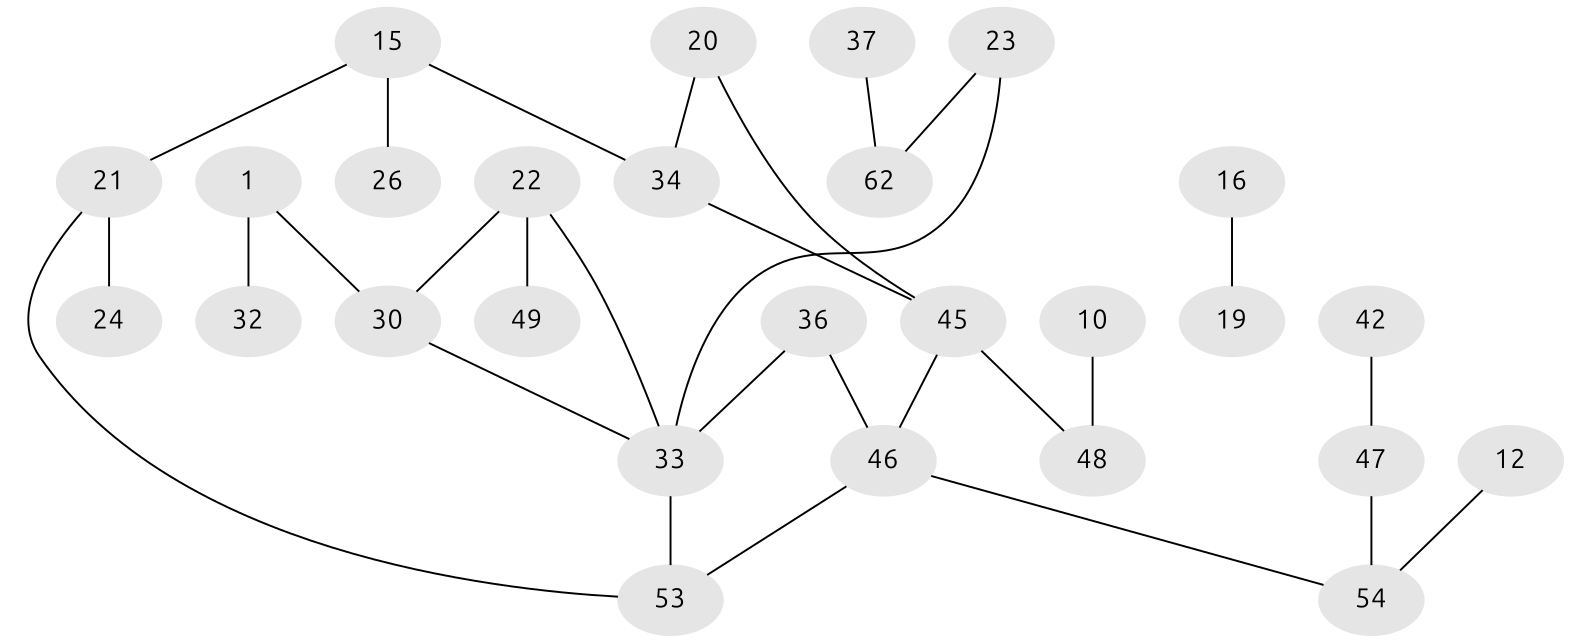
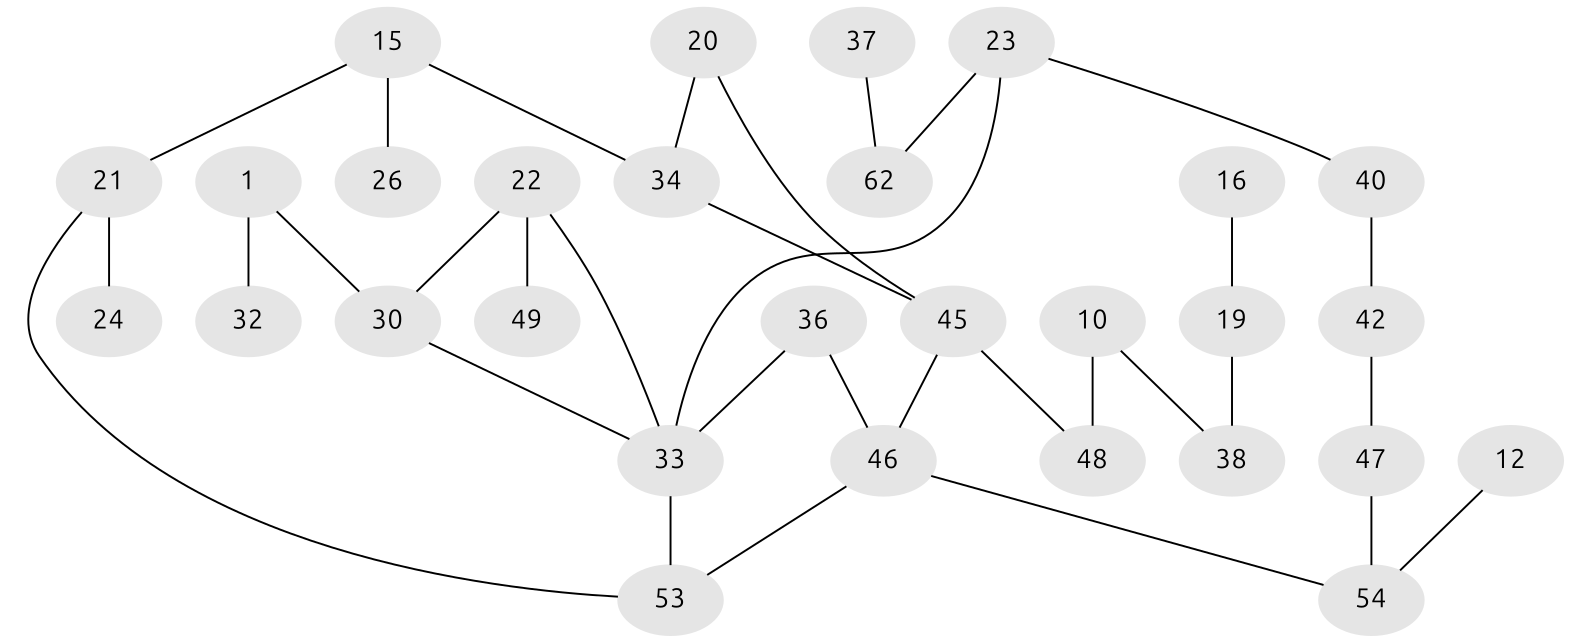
node "40": added
node "38": added
